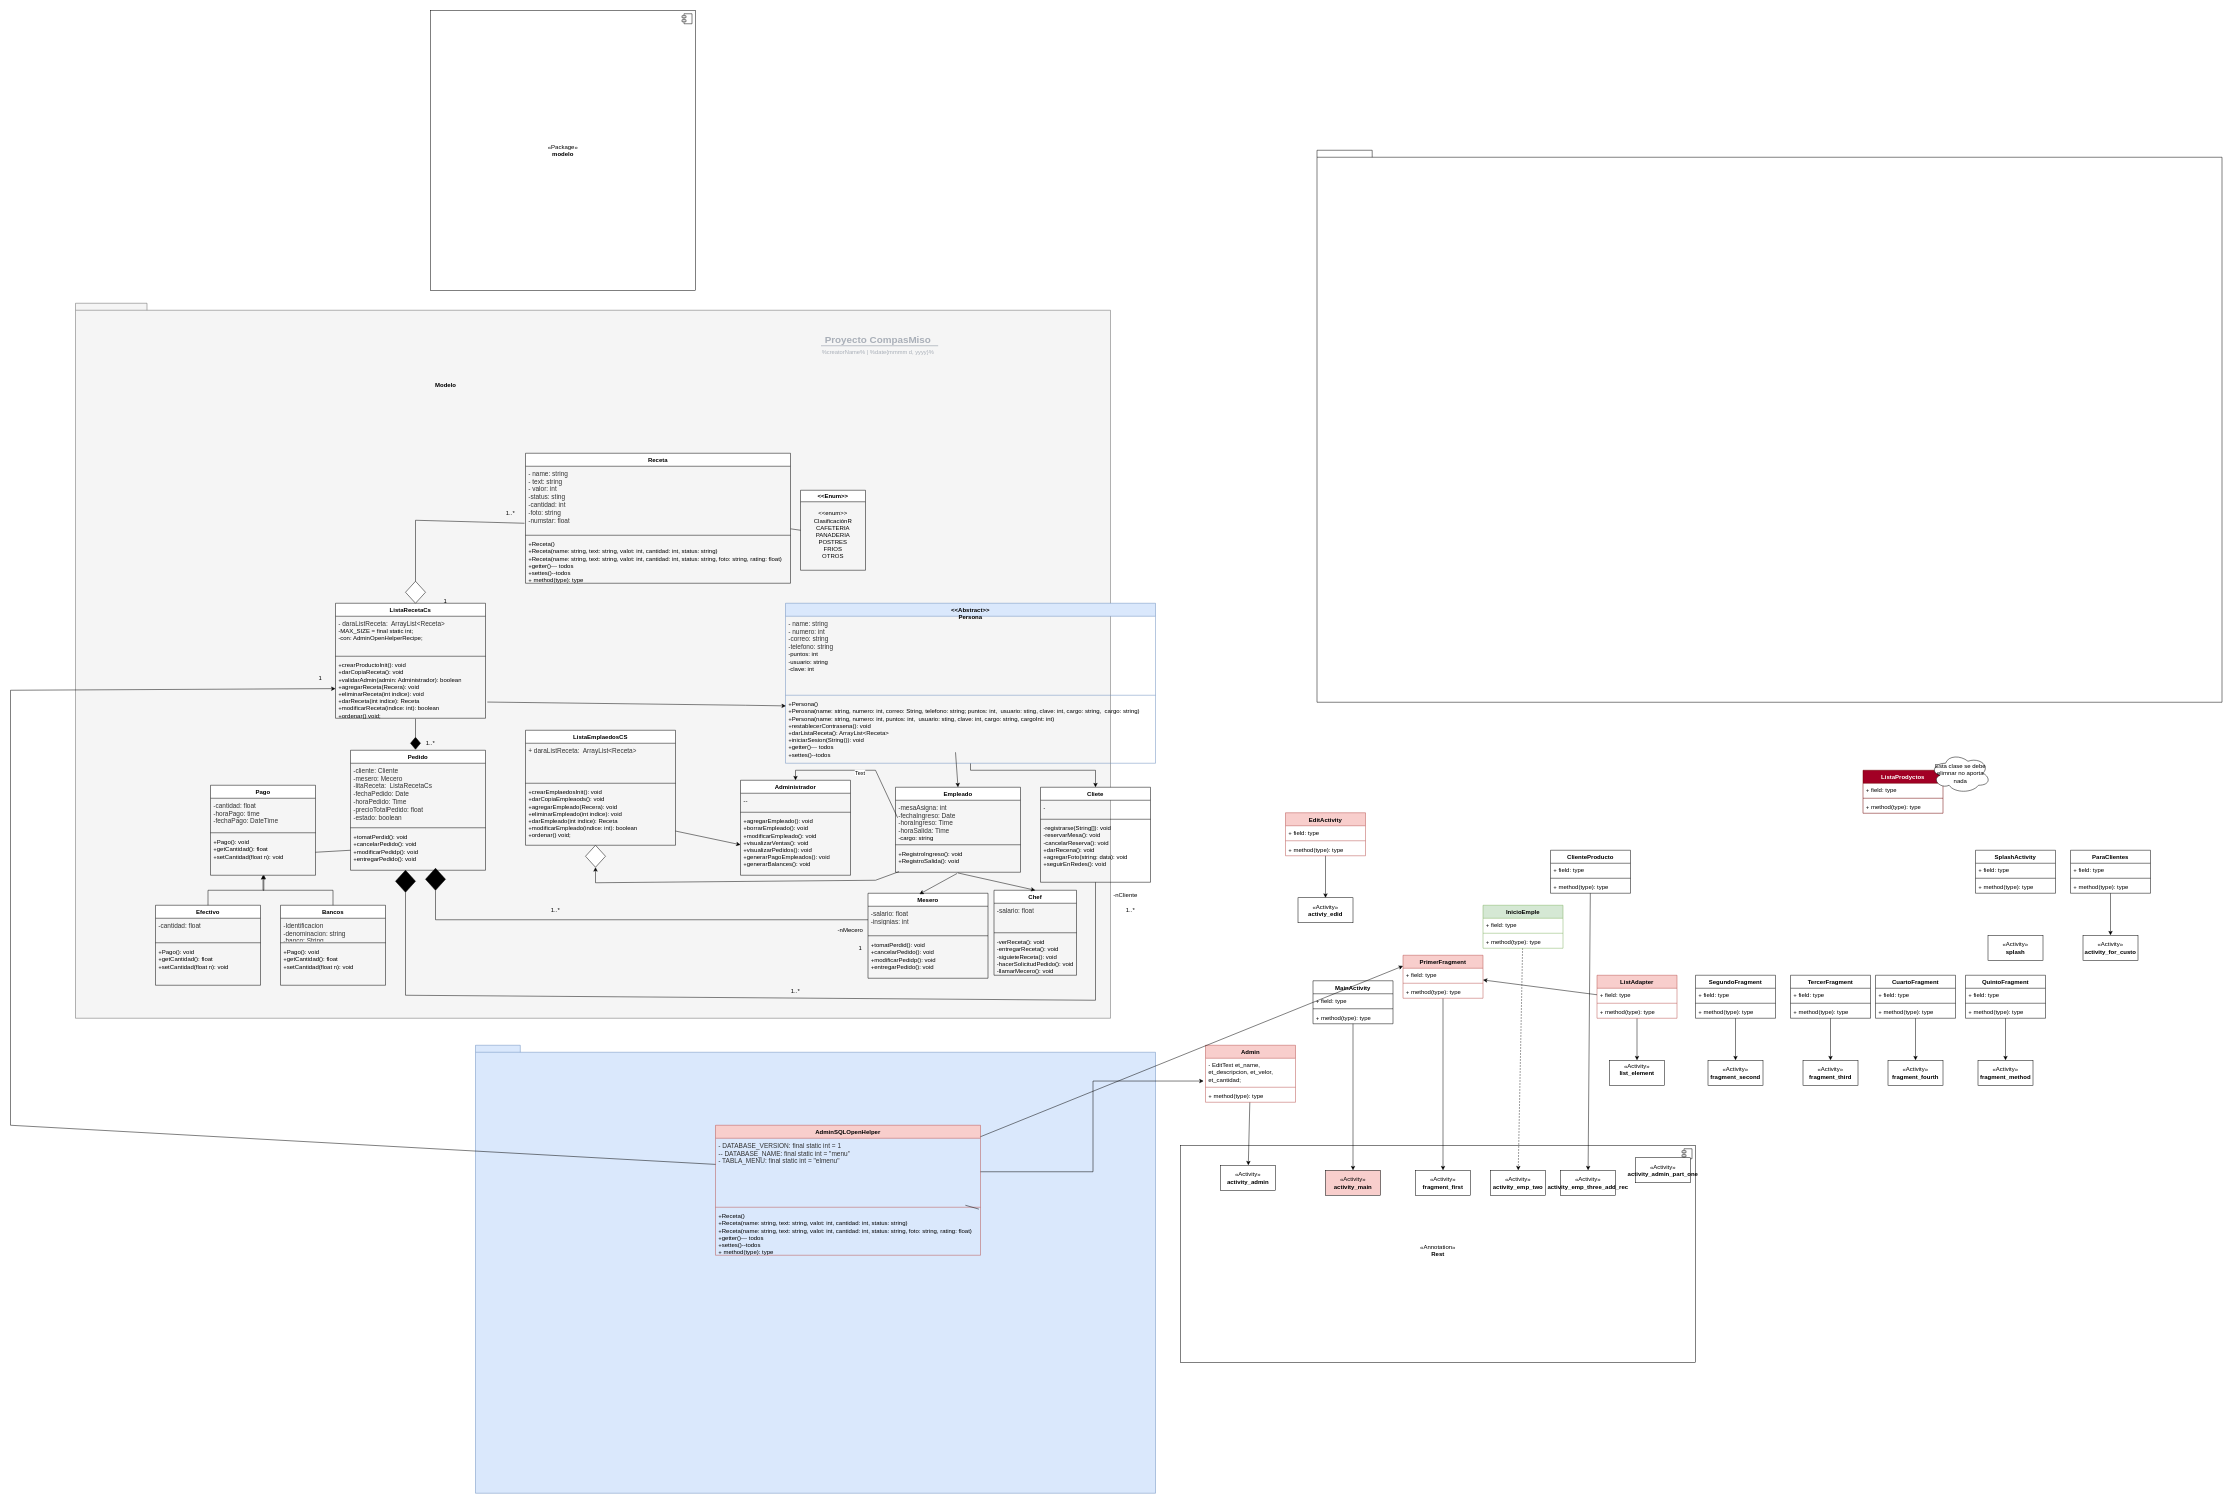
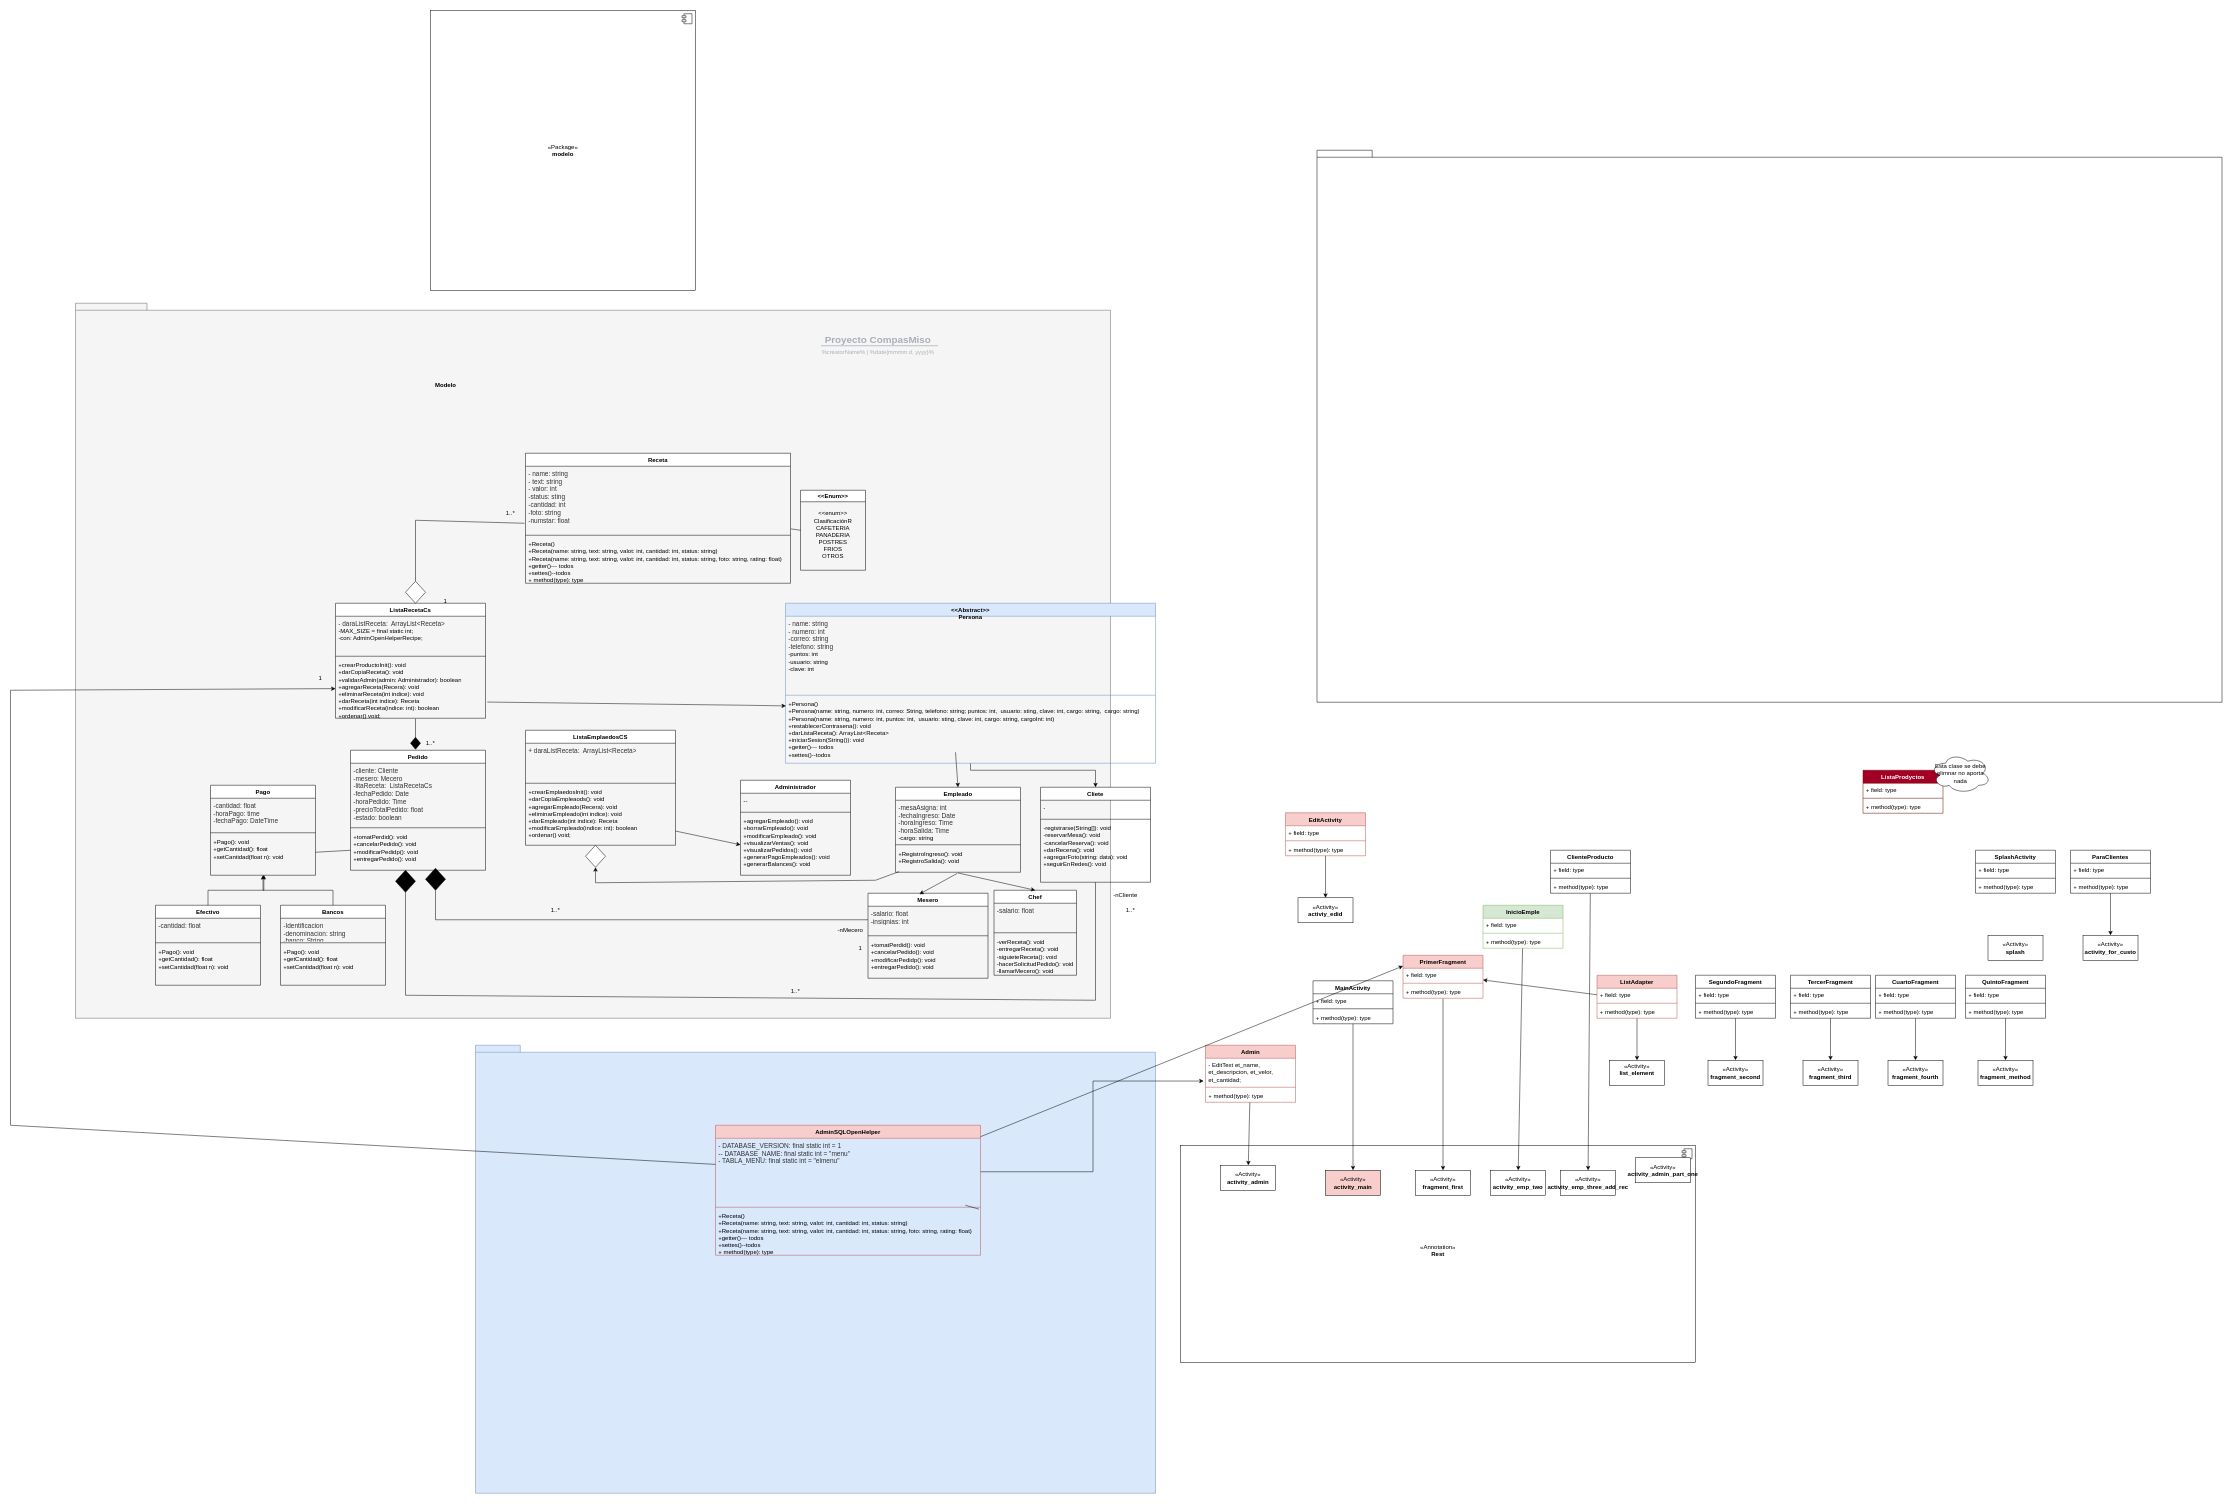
edge "-mesaAsigna: int -fechaIngreso: Date -horaIngreso: Time -horaSalida: Time -cargo: string -cargoInt: int" -> "Administrador": removed, label "Text"
edge "InicioEmple" -> "«Activity» activity_emp_two": style dashed -> solid
